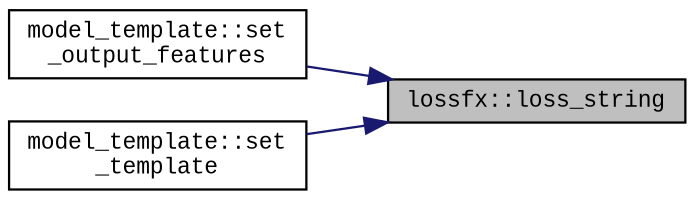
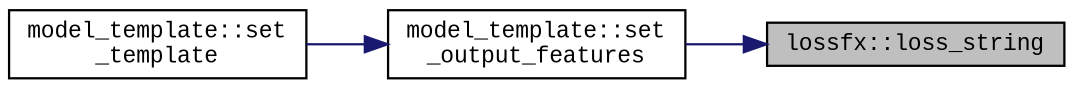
edge "model_template::set _template" -> "lossfx::loss_string": now "model_template::set _template" -> "model_template::set _output_features"
